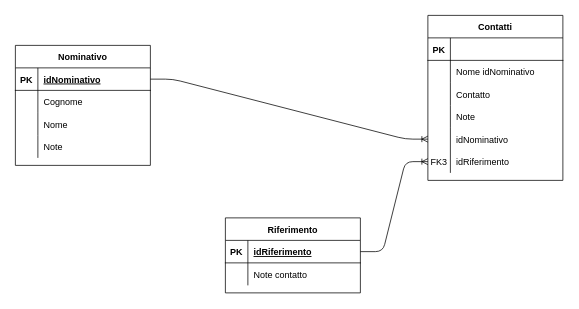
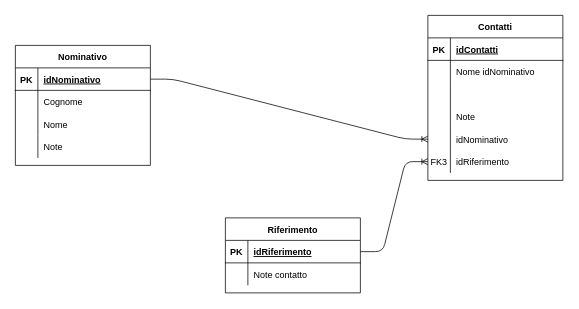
node "idContatti": added
node "Contatto": removed
